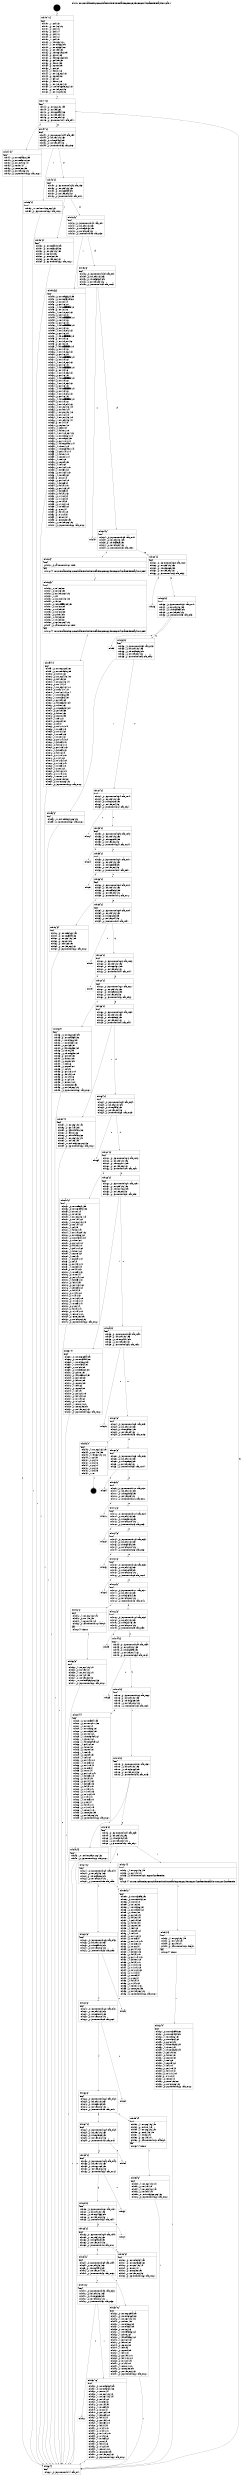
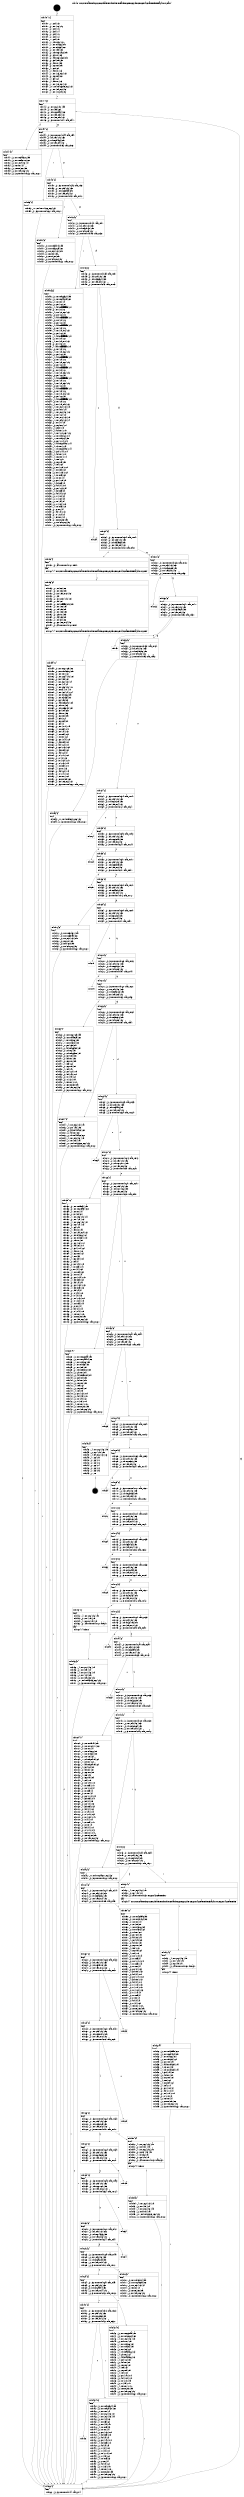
edge "0x4017f8 [28]" -> "0x402661 [5]": now "0x401c0d [147]" -> "0x402661 [5]"
